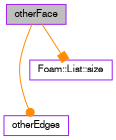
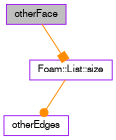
edge "otherFace" -> "otherEdges": now "Foam::List::size" -> "otherEdges"
